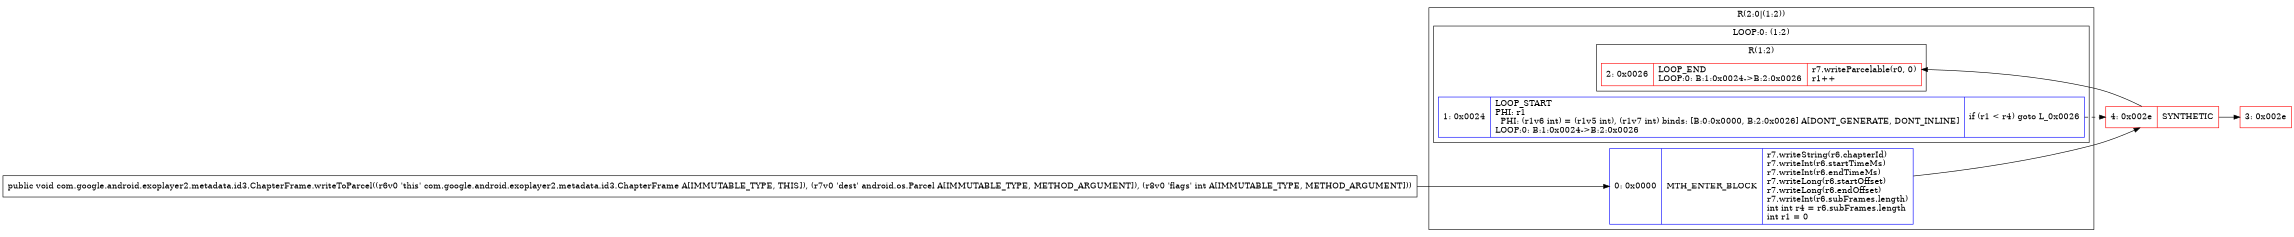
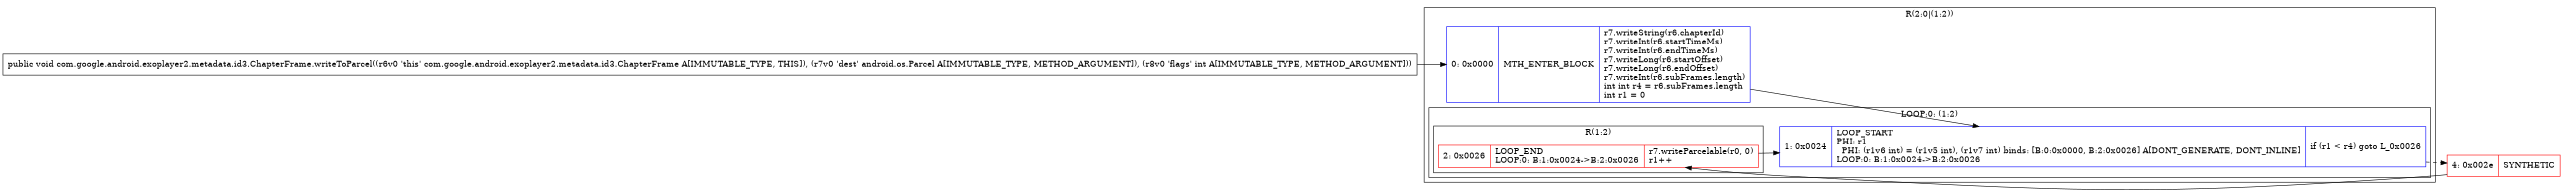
node "3: 0x002e": removed
edge "2: 0x0026" -> "1: 0x0024": added
edge "0: 0x0000" -> "4: 0x002e": now "0: 0x0000" -> "1: 0x0024"
